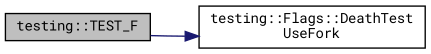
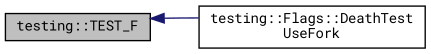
edge "testing::TEST_F" -> "testing::Flags::DeathTest UseFork": reversed
